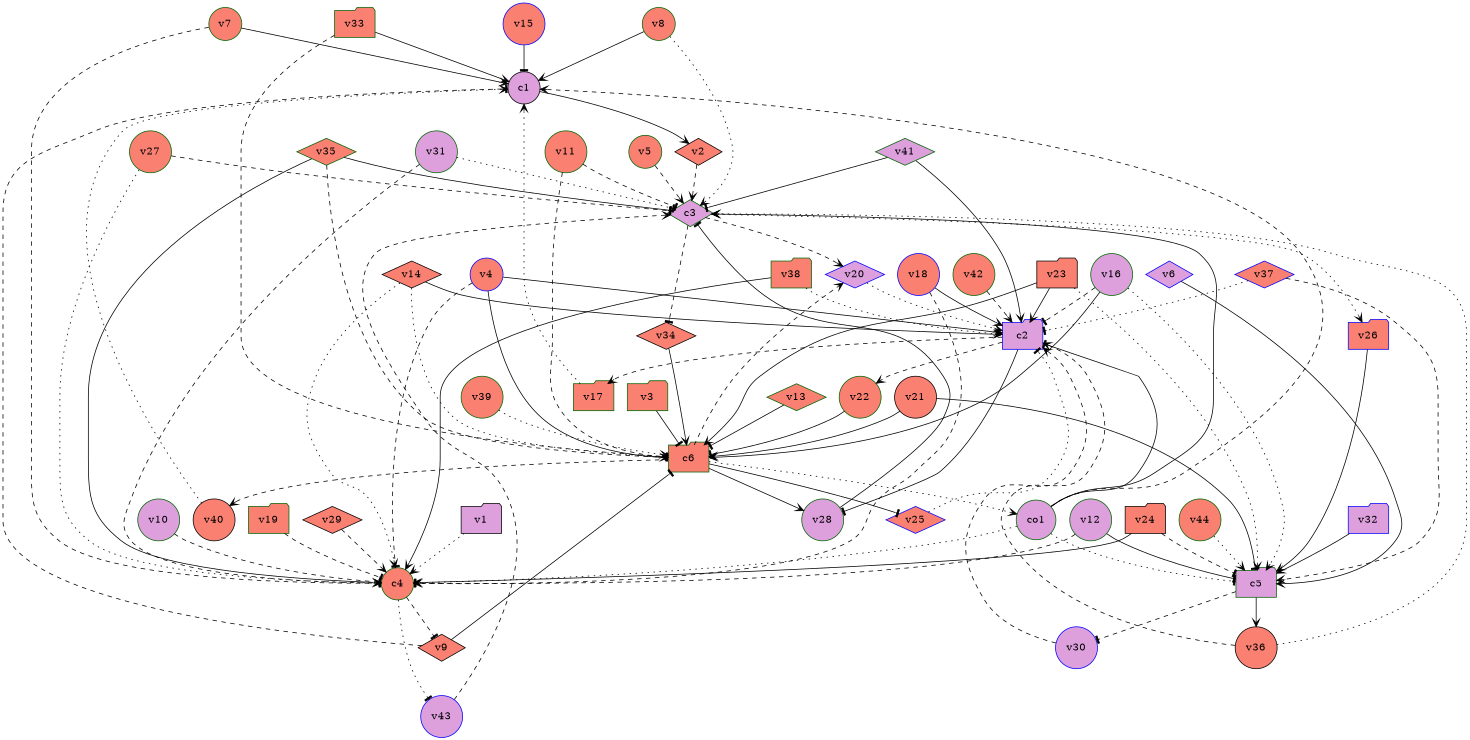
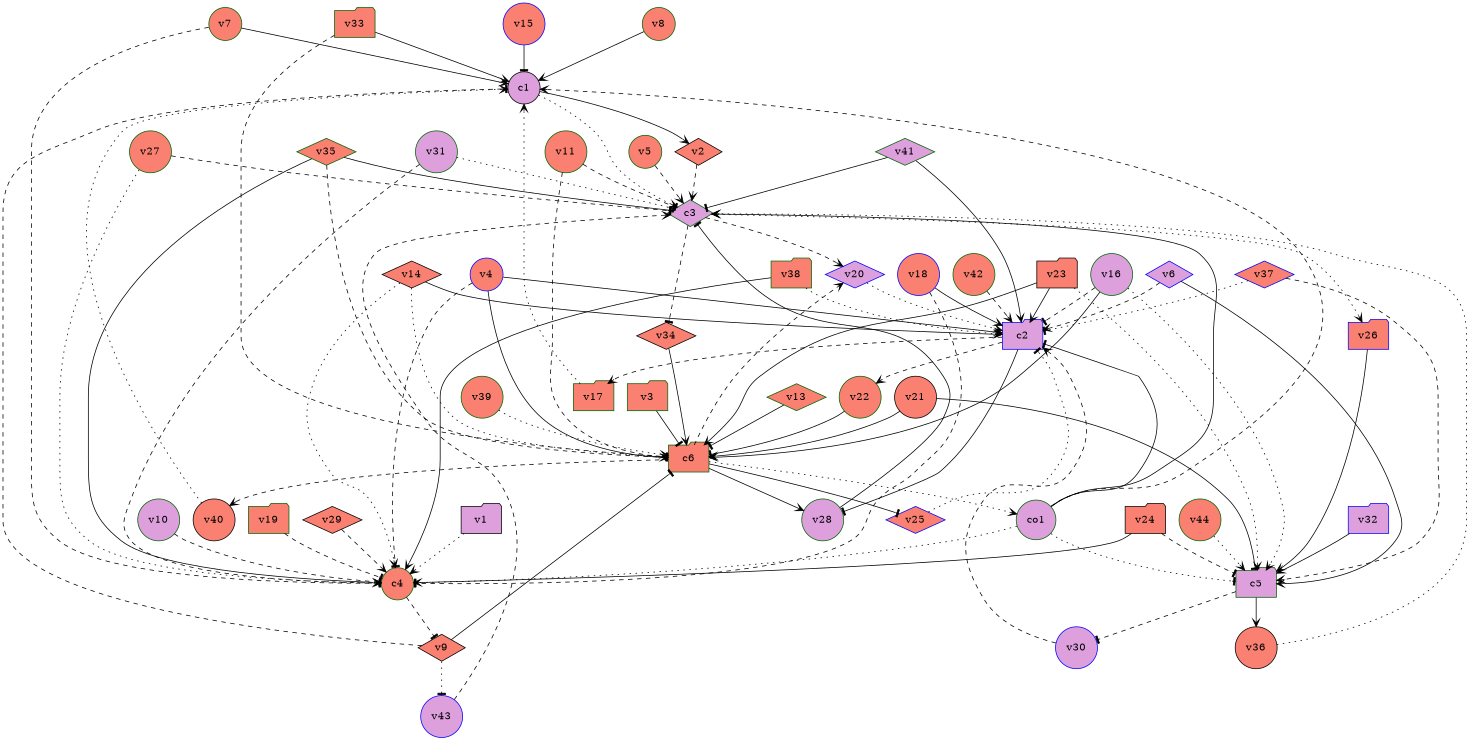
edge "v8" -> "c3": now "c1" -> "c3"
node "v12": removed
edge "v36" -> "c2": now "v6" -> "c2"
edge "c4" -> "v43": now "v9" -> "v43"
